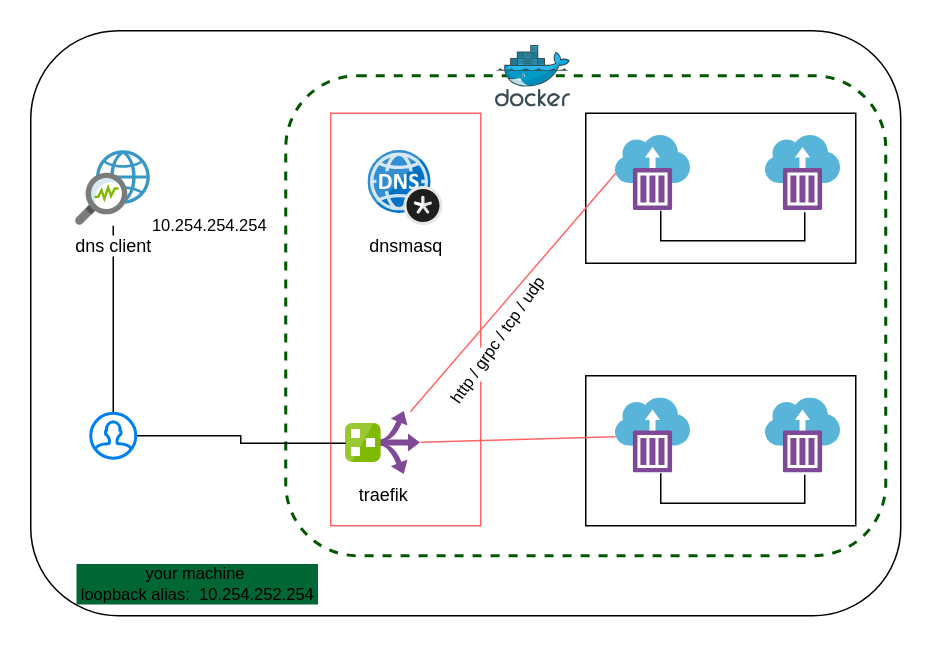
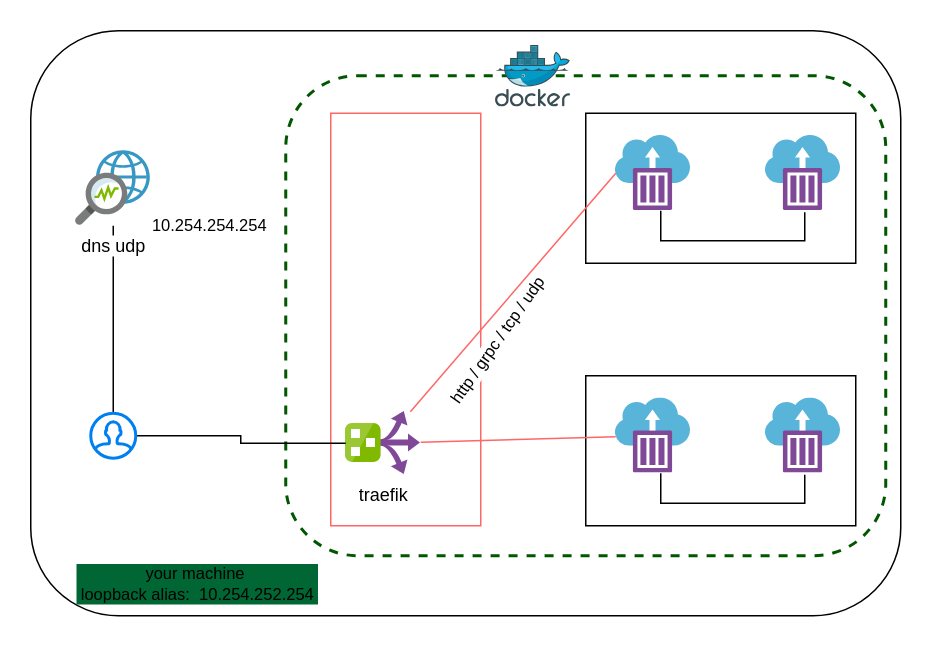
node "dnsmasq": removed
node "dns client": label "dns client" -> "dns udp"
